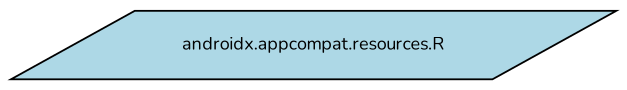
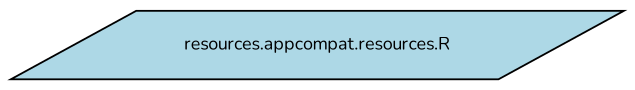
node "androidx.appcompat.resources.R": label "androidx.appcompat.resources.R" -> "resources.appcompat.resources.R"
